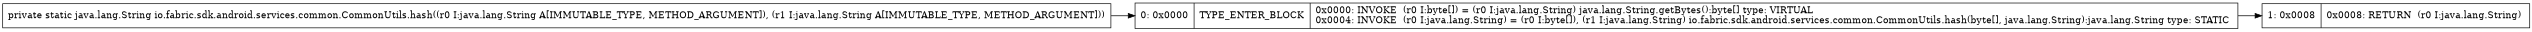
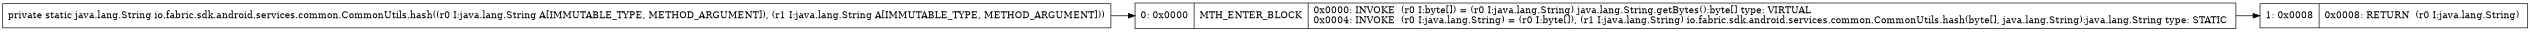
node "0: 0x0000": text "TYPE_ENTER_BLOCK" -> "MTH_ENTER_BLOCK"
